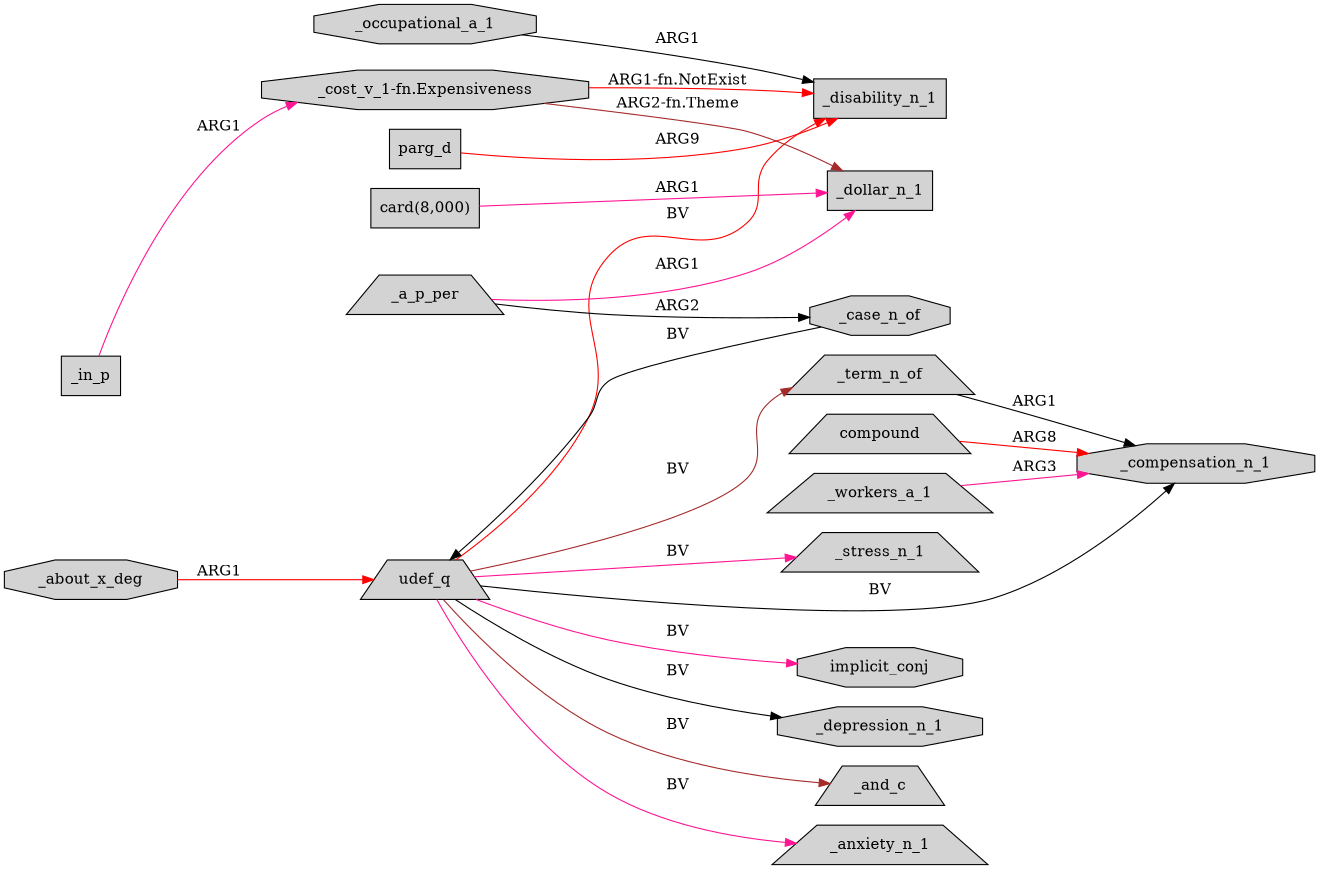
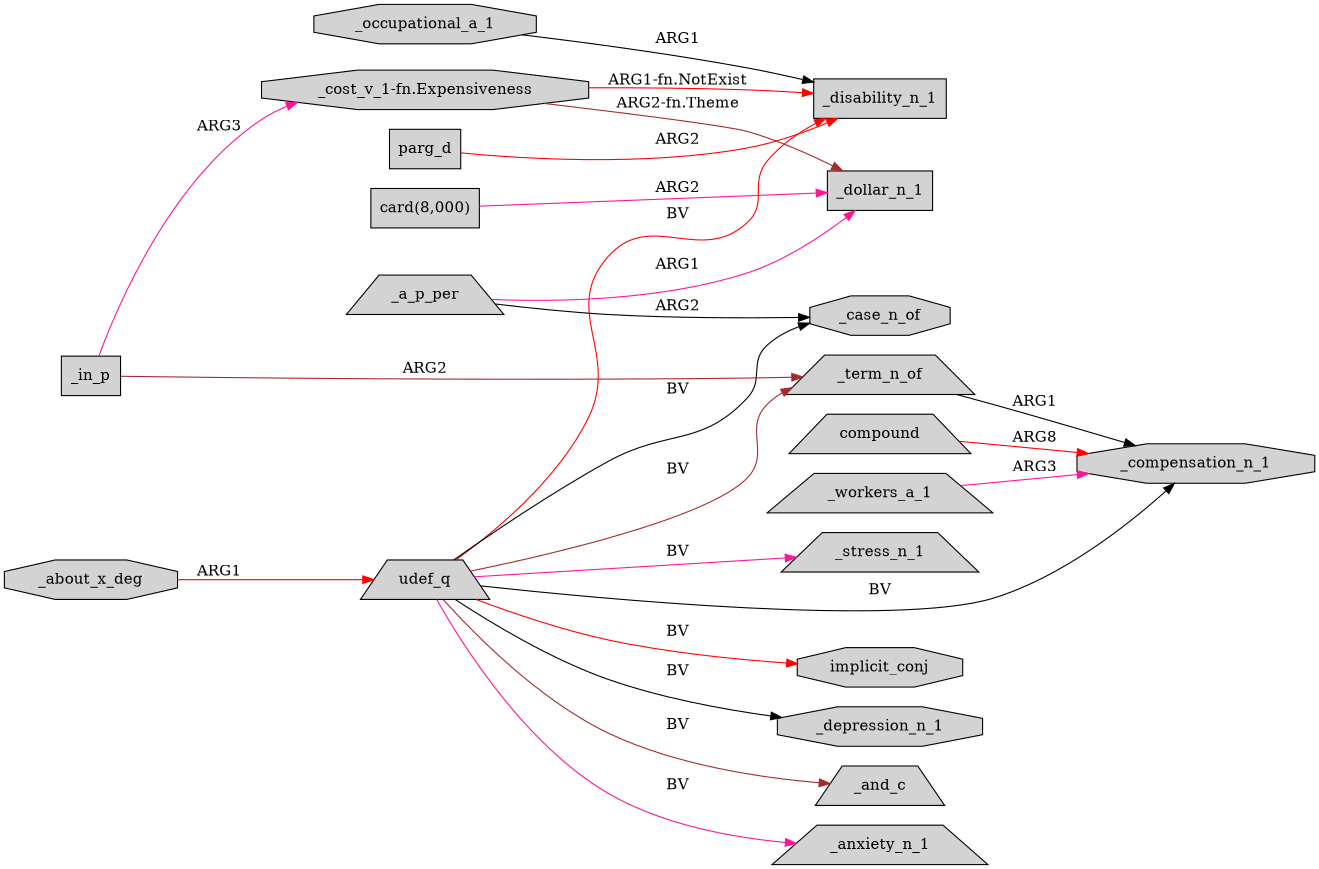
edge "_in_p" -> "_cost_v_1-fn.Expensiveness": label "ARG1" -> "ARG3"
edge "parg_d" -> "_disability_n_1": label "ARG9" -> "ARG2"
edge "card(8,000)" -> "_dollar_n_1": label "ARG1" -> "ARG2"
edge "_in_p" -> "_term_n_of": added, label "ARG2"
edge "_case_n_of" -> "udef_q": reversed
edge "udef_q" -> "implicit_conj": color deeppink -> red
